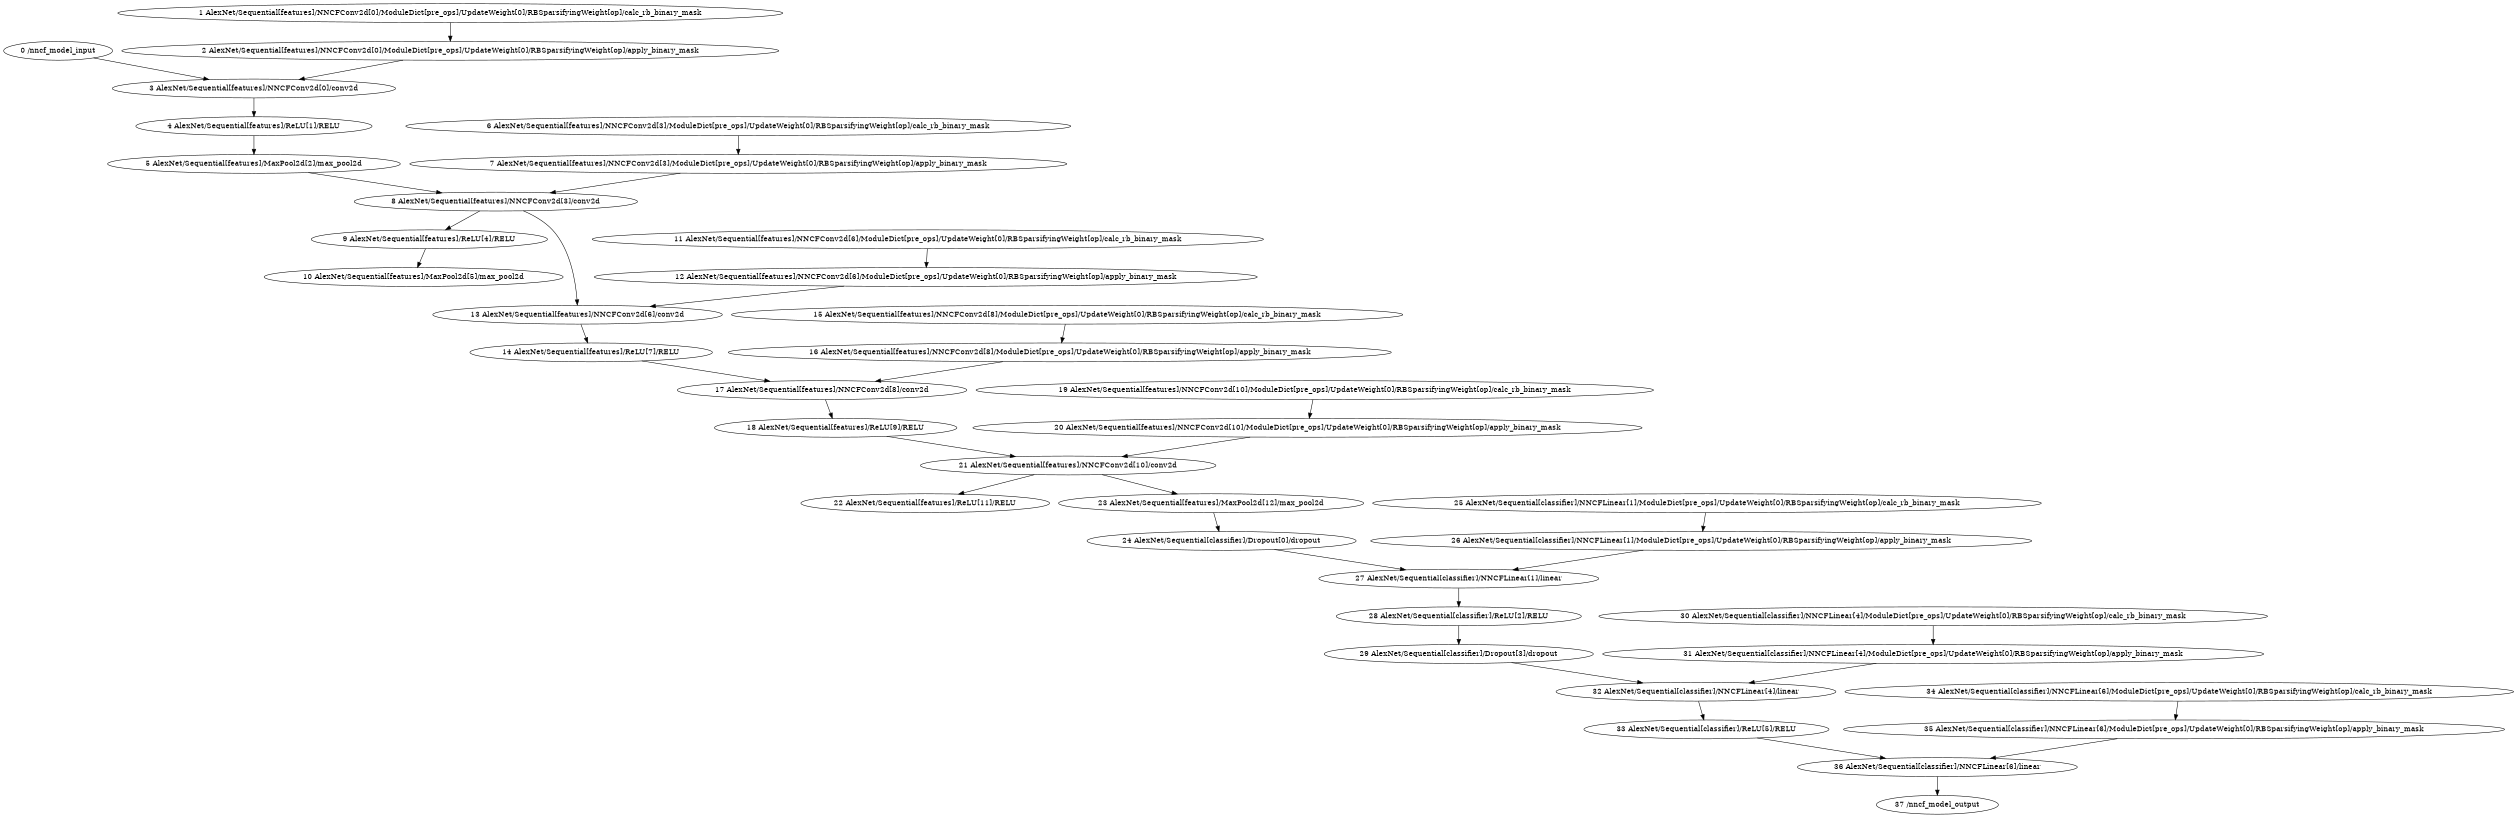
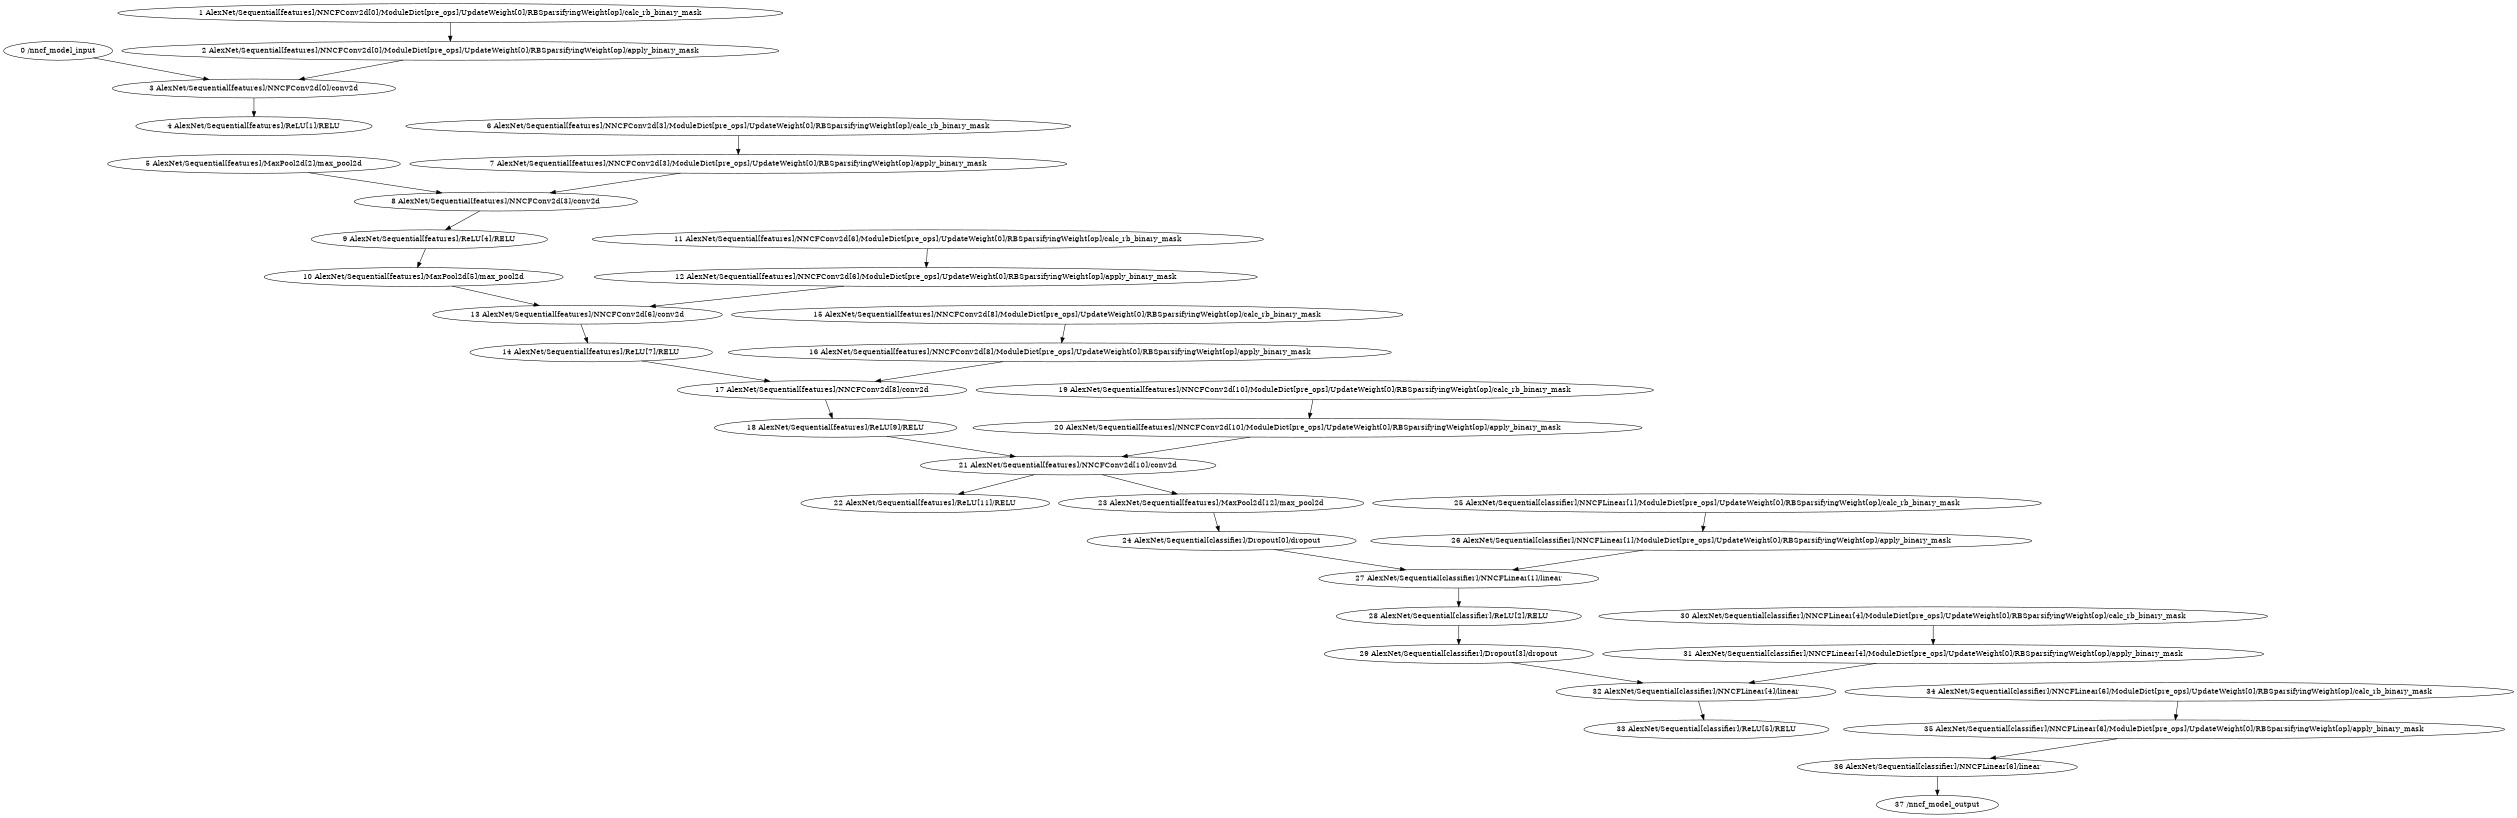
edge "4 AlexNet/Sequential[features]/ReLU[1]/RELU" -> "5 AlexNet/Sequential[features]/MaxPool2d[2]/max_pool2d": removed
edge "8 AlexNet/Sequential[features]/NNCFConv2d[3]/conv2d" -> "13 AlexNet/Sequential[features]/NNCFConv2d[6]/conv2d": now "10 AlexNet/Sequential[features]/MaxPool2d[5]/max_pool2d" -> "13 AlexNet/Sequential[features]/NNCFConv2d[6]/conv2d"
edge "33 AlexNet/Sequential[classifier]/ReLU[5]/RELU" -> "36 AlexNet/Sequential[classifier]/NNCFLinear[6]/linear": removed
